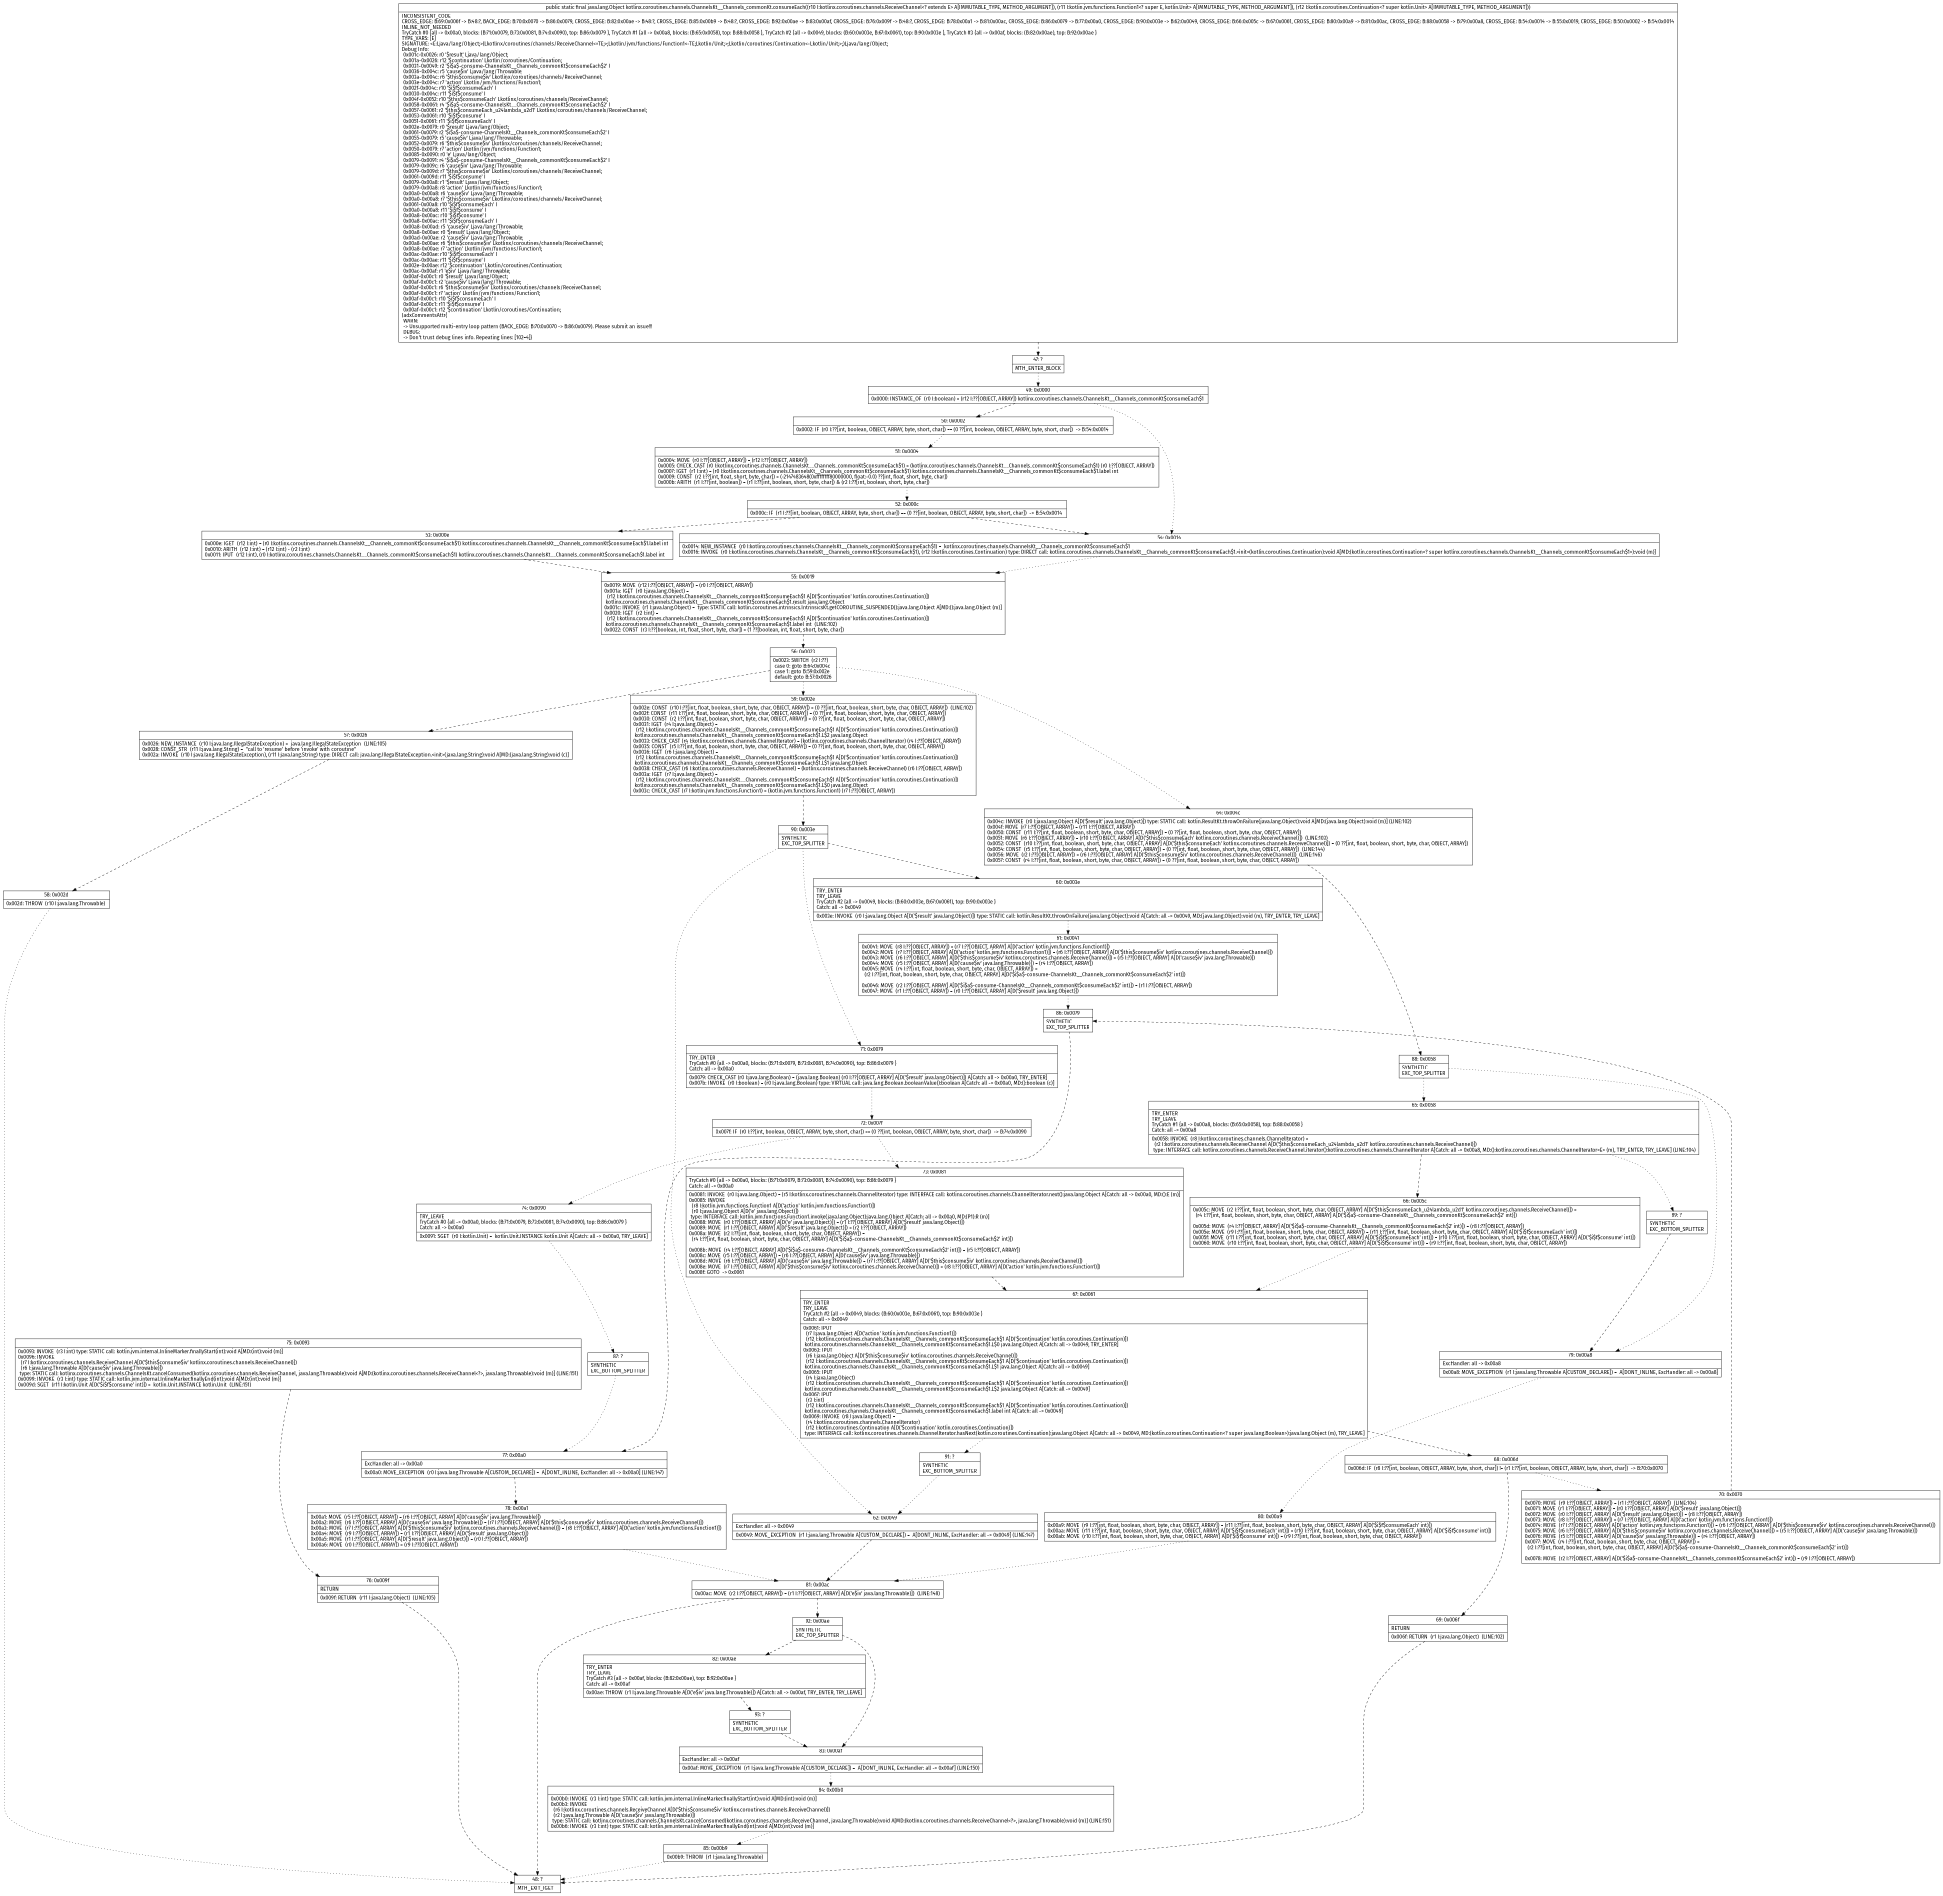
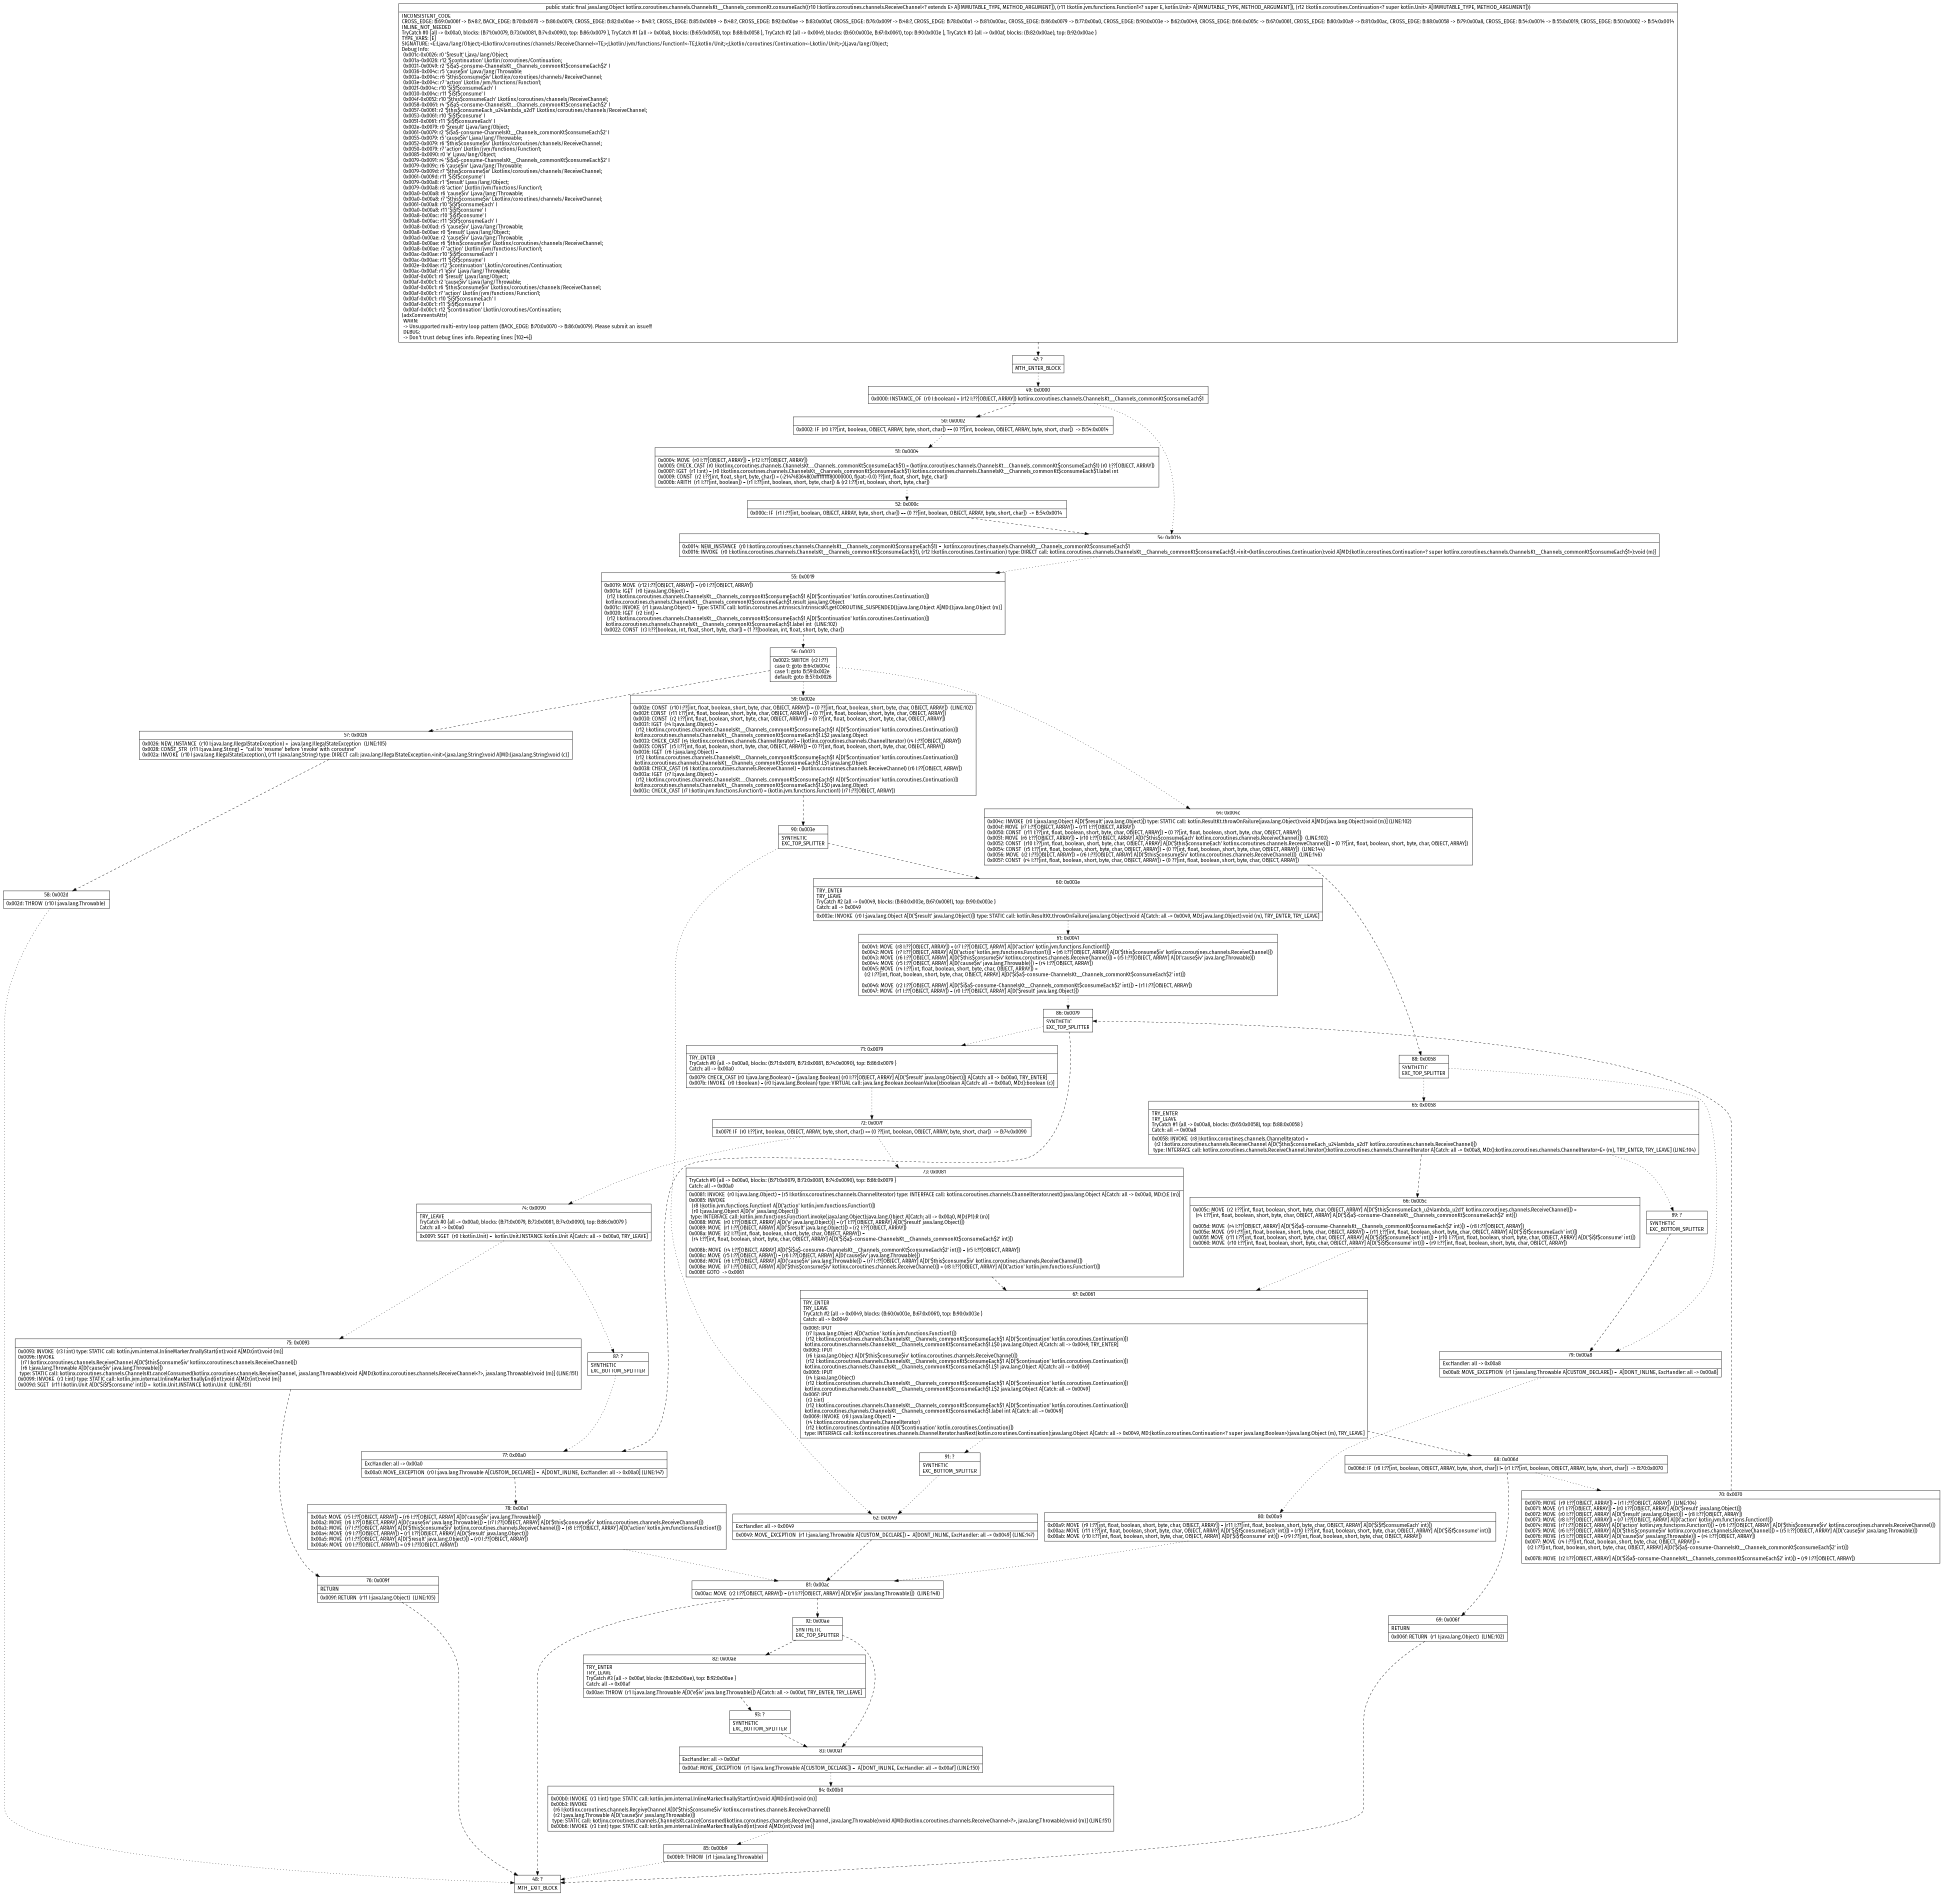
node "53: 0x000e": removed
edge "90: 0x003e" -> "71: 0x0079": now "86: 0x0079" -> "71: 0x0079"
edge "74: 0x0090" -> "75: 0x0093": added
node "48: ?": text "MTH_EXIT_IGET" -> "MTH_EXIT_BLOCK"
